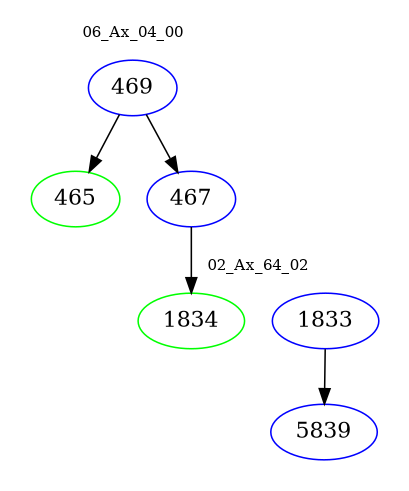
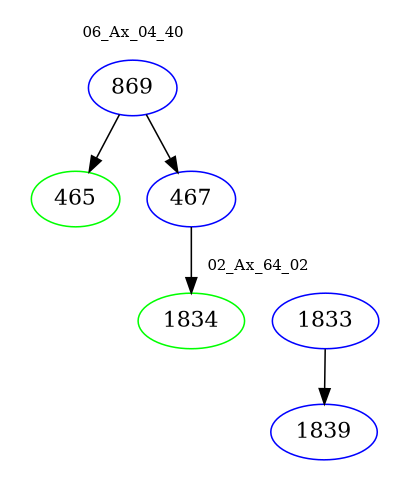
cluster "06_Ax_04_00": label "06_Ax_04_00" -> "06_Ax_04_40"
node "469": label "469" -> "869"
node "5839": label "5839" -> "1839"
